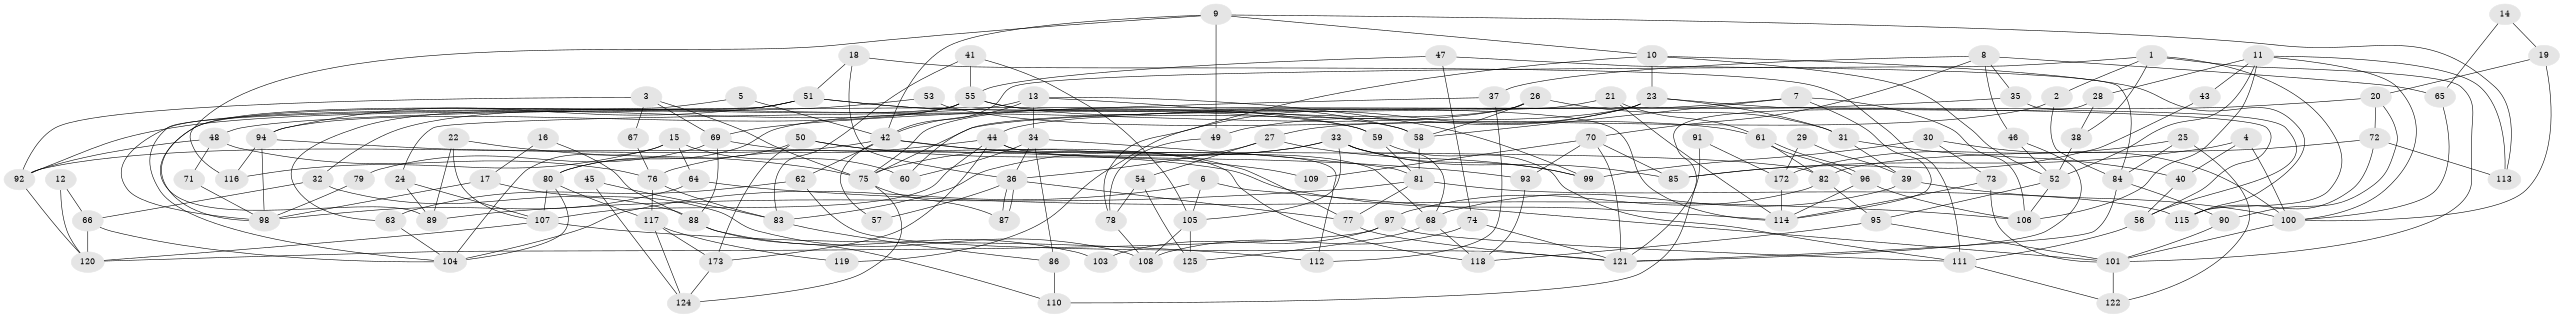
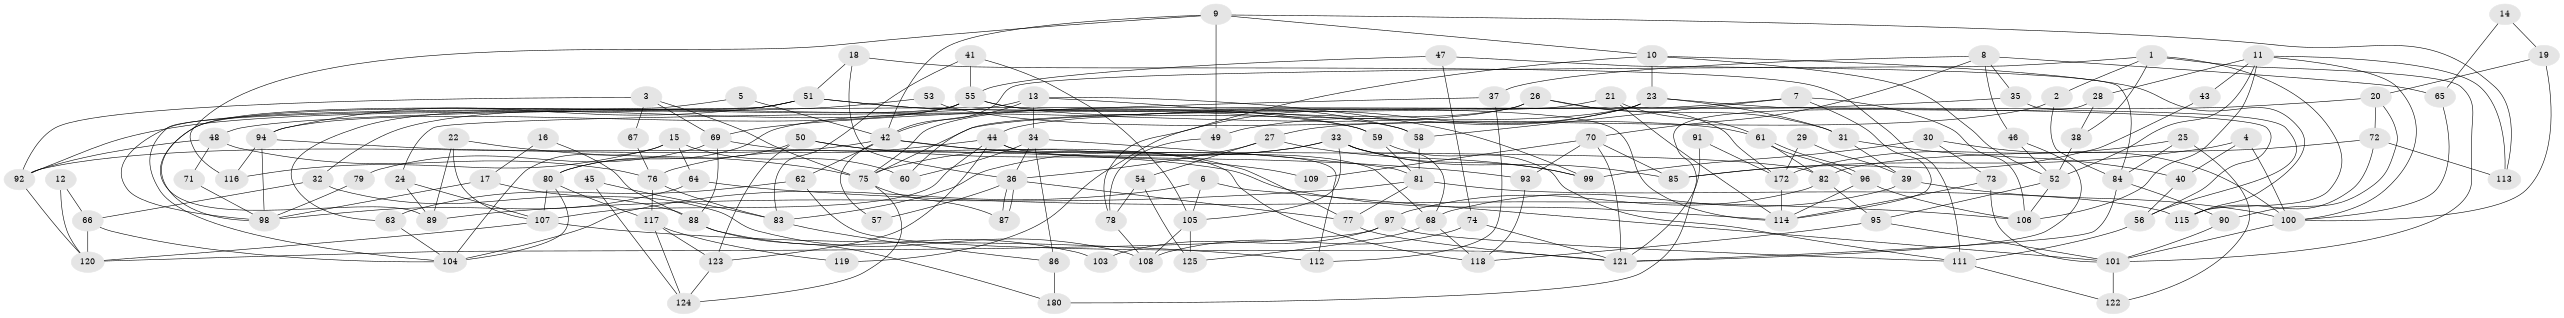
edge "26" -- "58": now "26" -- "172"
node "173": label "173" -> "123"
node "110": label "110" -> "180"
